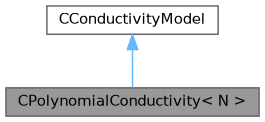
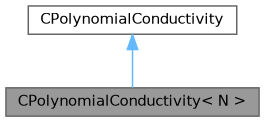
node "CConductivityModel": label "CConductivityModel" -> "CPolynomialConductivity"
